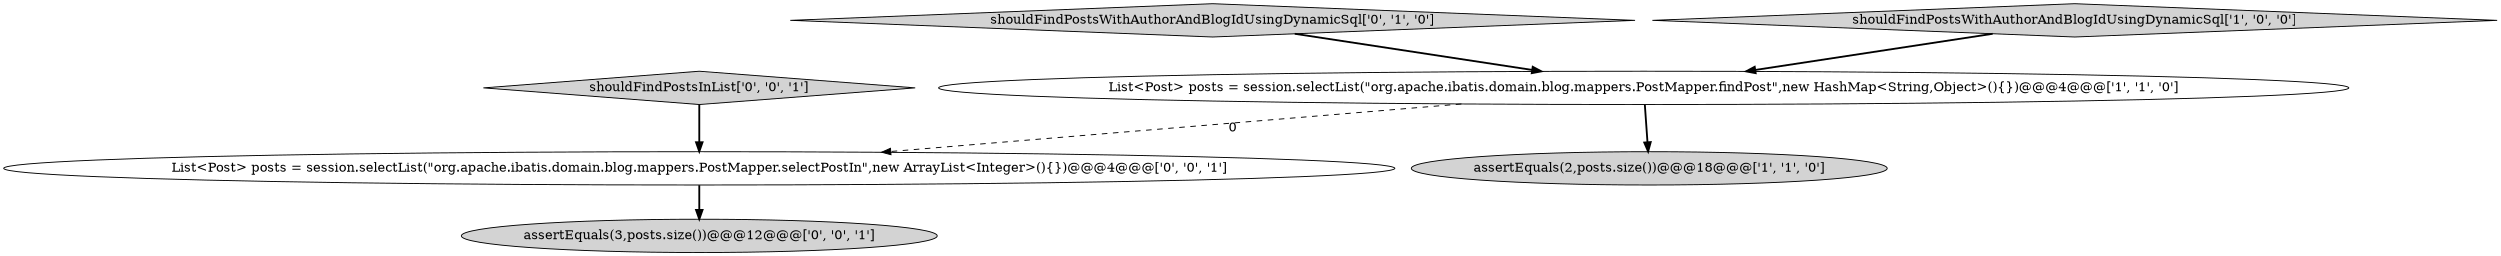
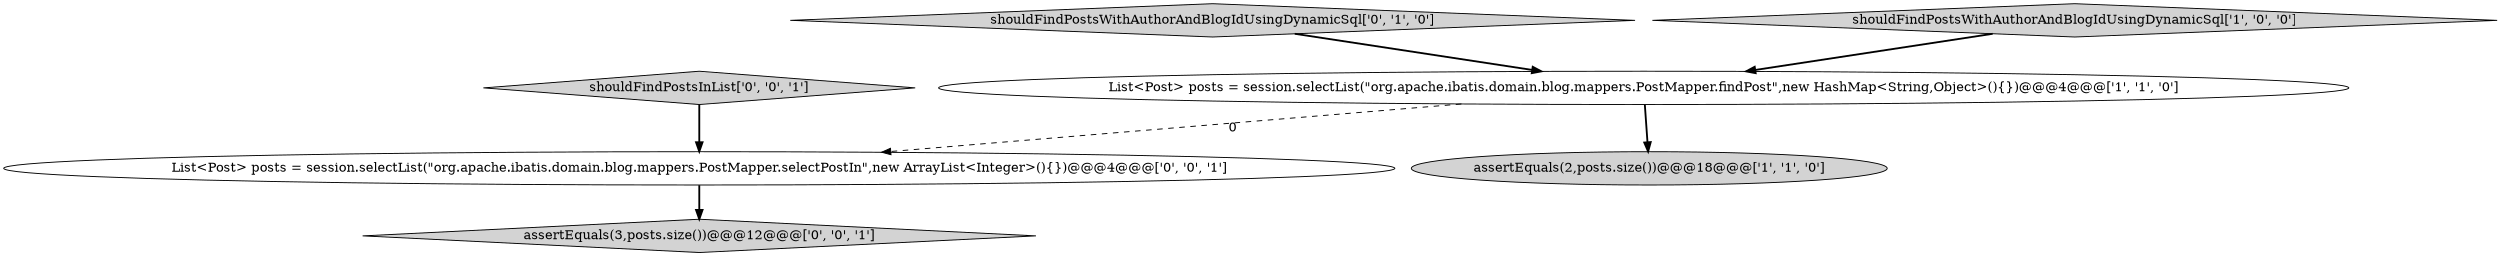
node "assertEquals(3,posts.size())@@@12@@@['0', '0', '1']": shape ellipse -> diamond
